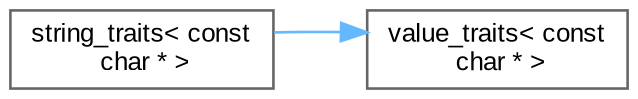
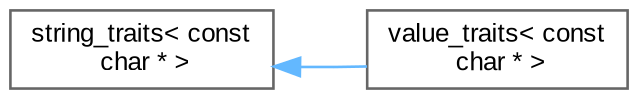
edge "string_traits< const char * >" -> "value_traits< const char * >": reversed
